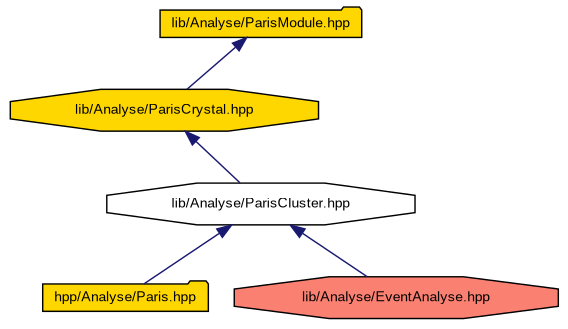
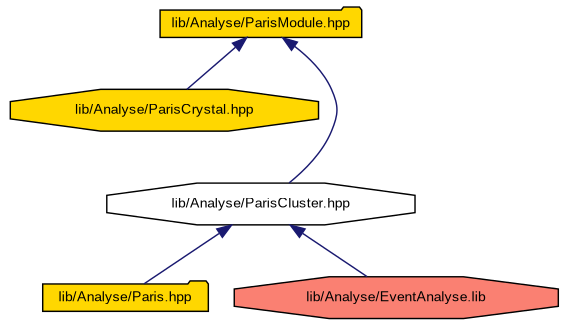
edge "lib/Analyse/ParisCluster.hpp" -> "lib/Analyse/ParisCrystal.hpp": now "lib/Analyse/ParisCluster.hpp" -> "lib/Analyse/ParisModule.hpp"
node "hpp/Analyse/Paris.hpp": label "hpp/Analyse/Paris.hpp" -> "lib/Analyse/Paris.hpp"
node "lib/Analyse/EventAnalyse.hpp": label "lib/Analyse/EventAnalyse.hpp" -> "lib/Analyse/EventAnalyse.lib"
